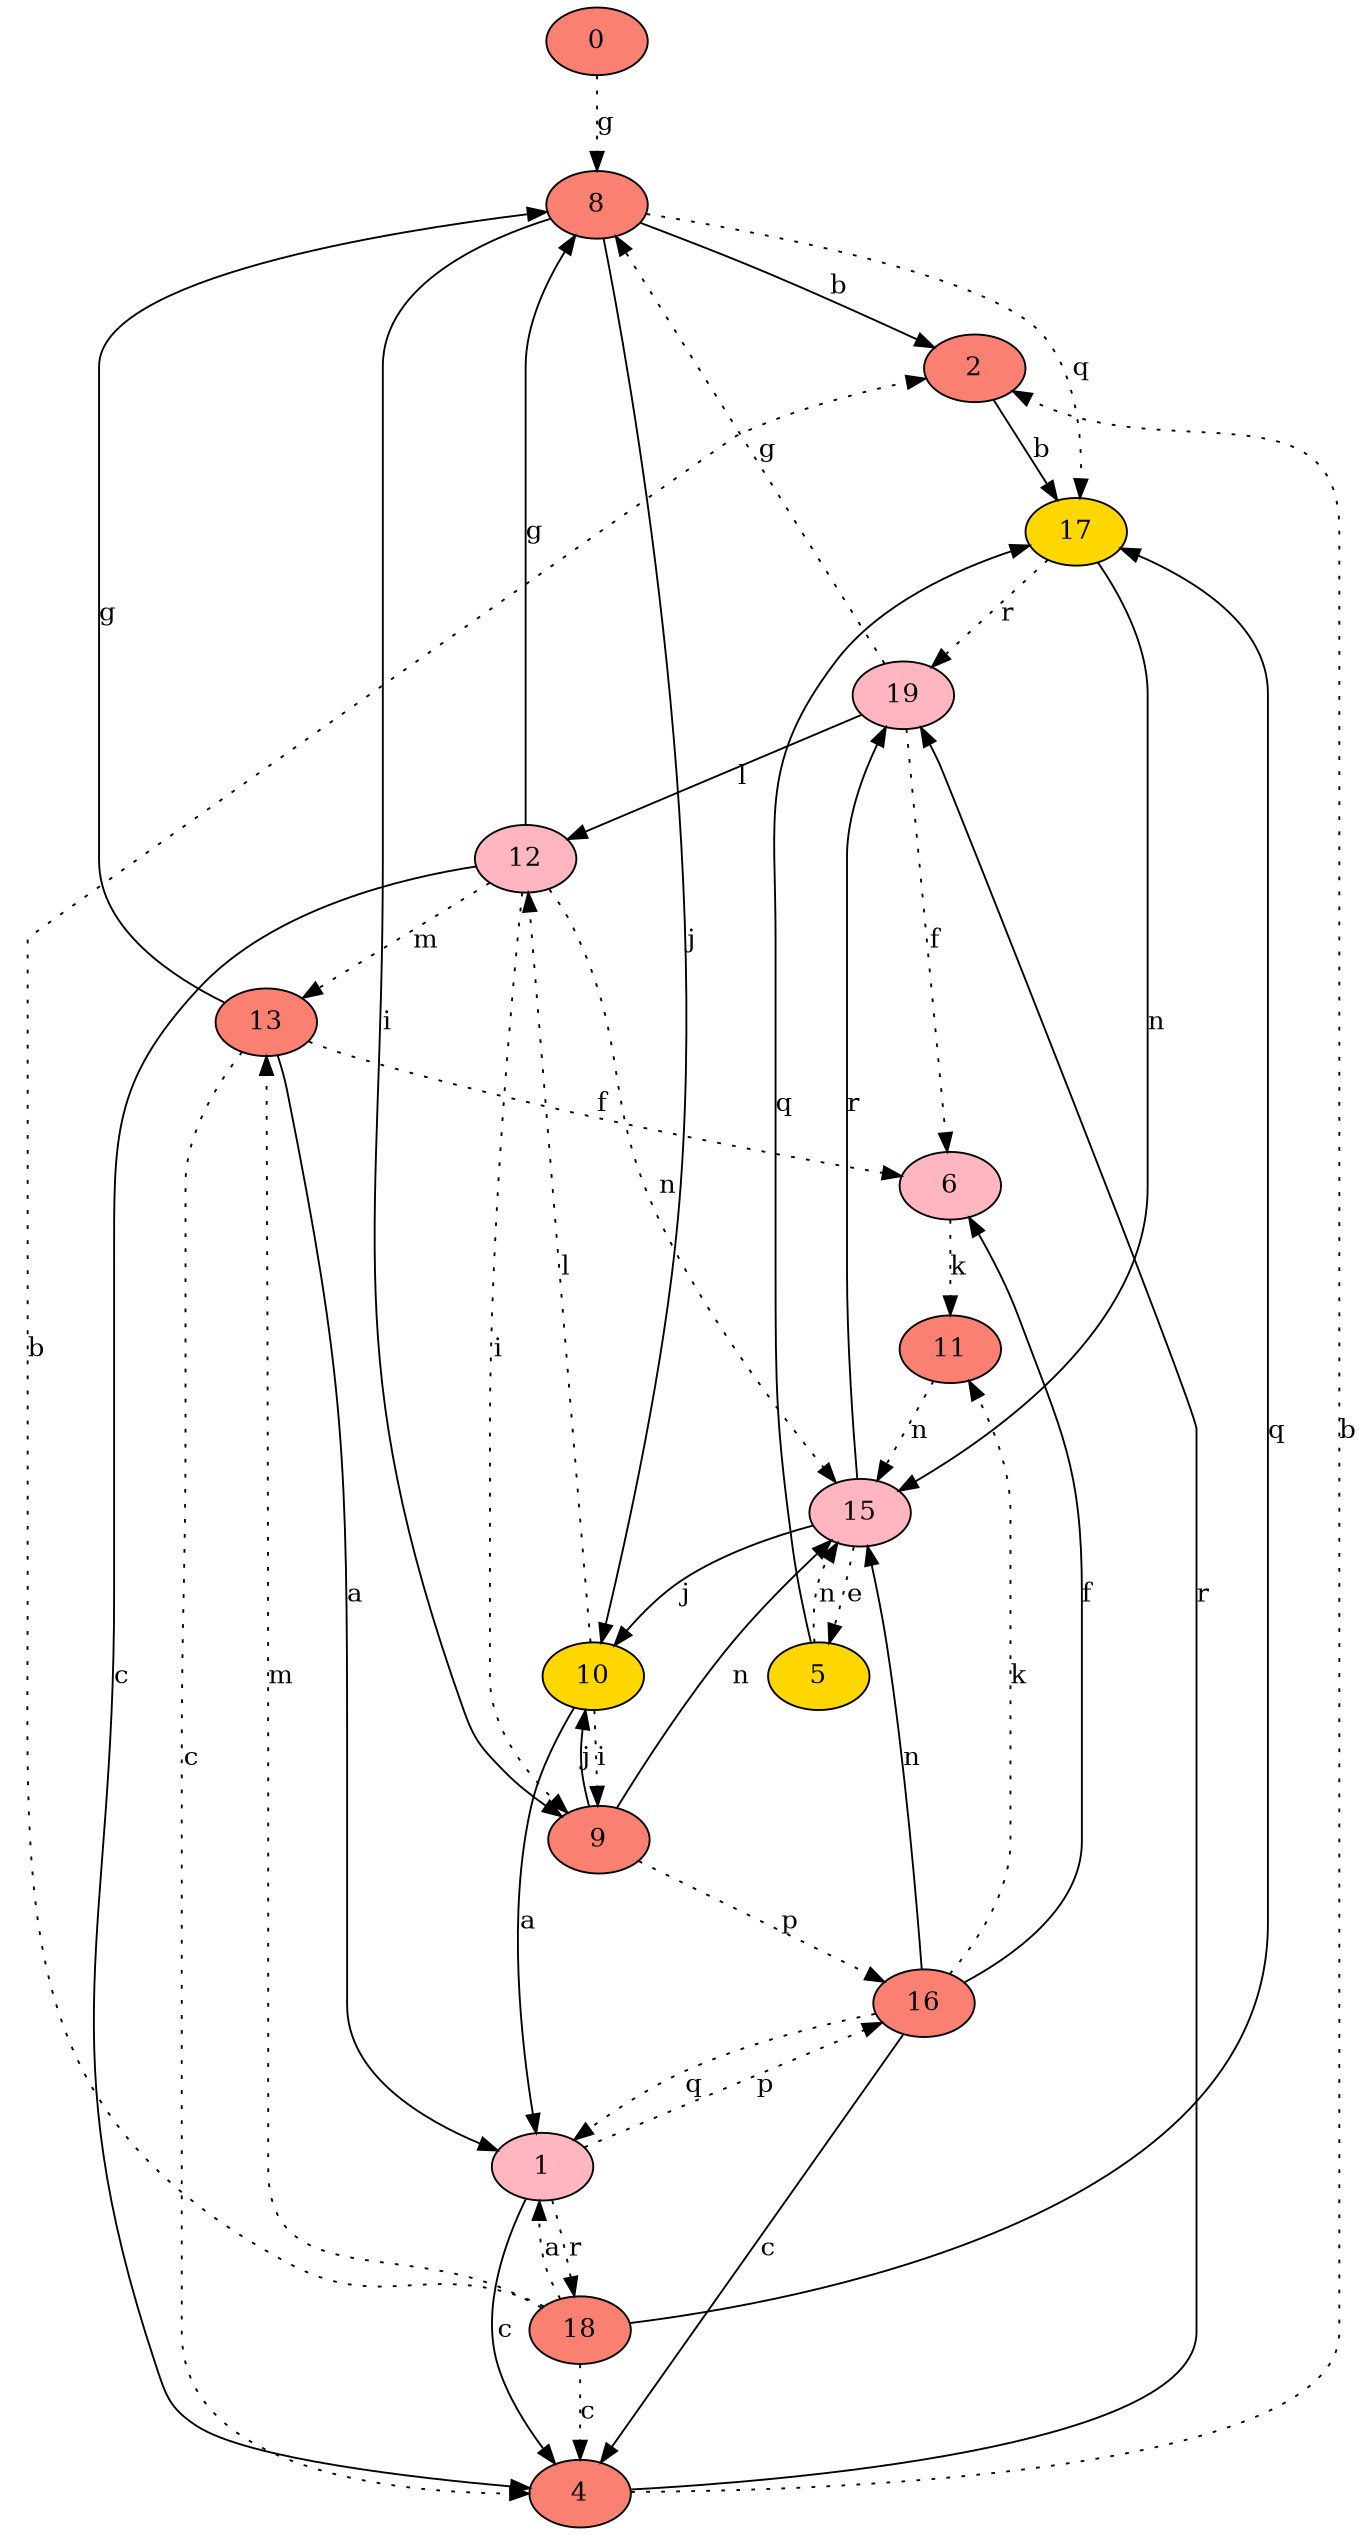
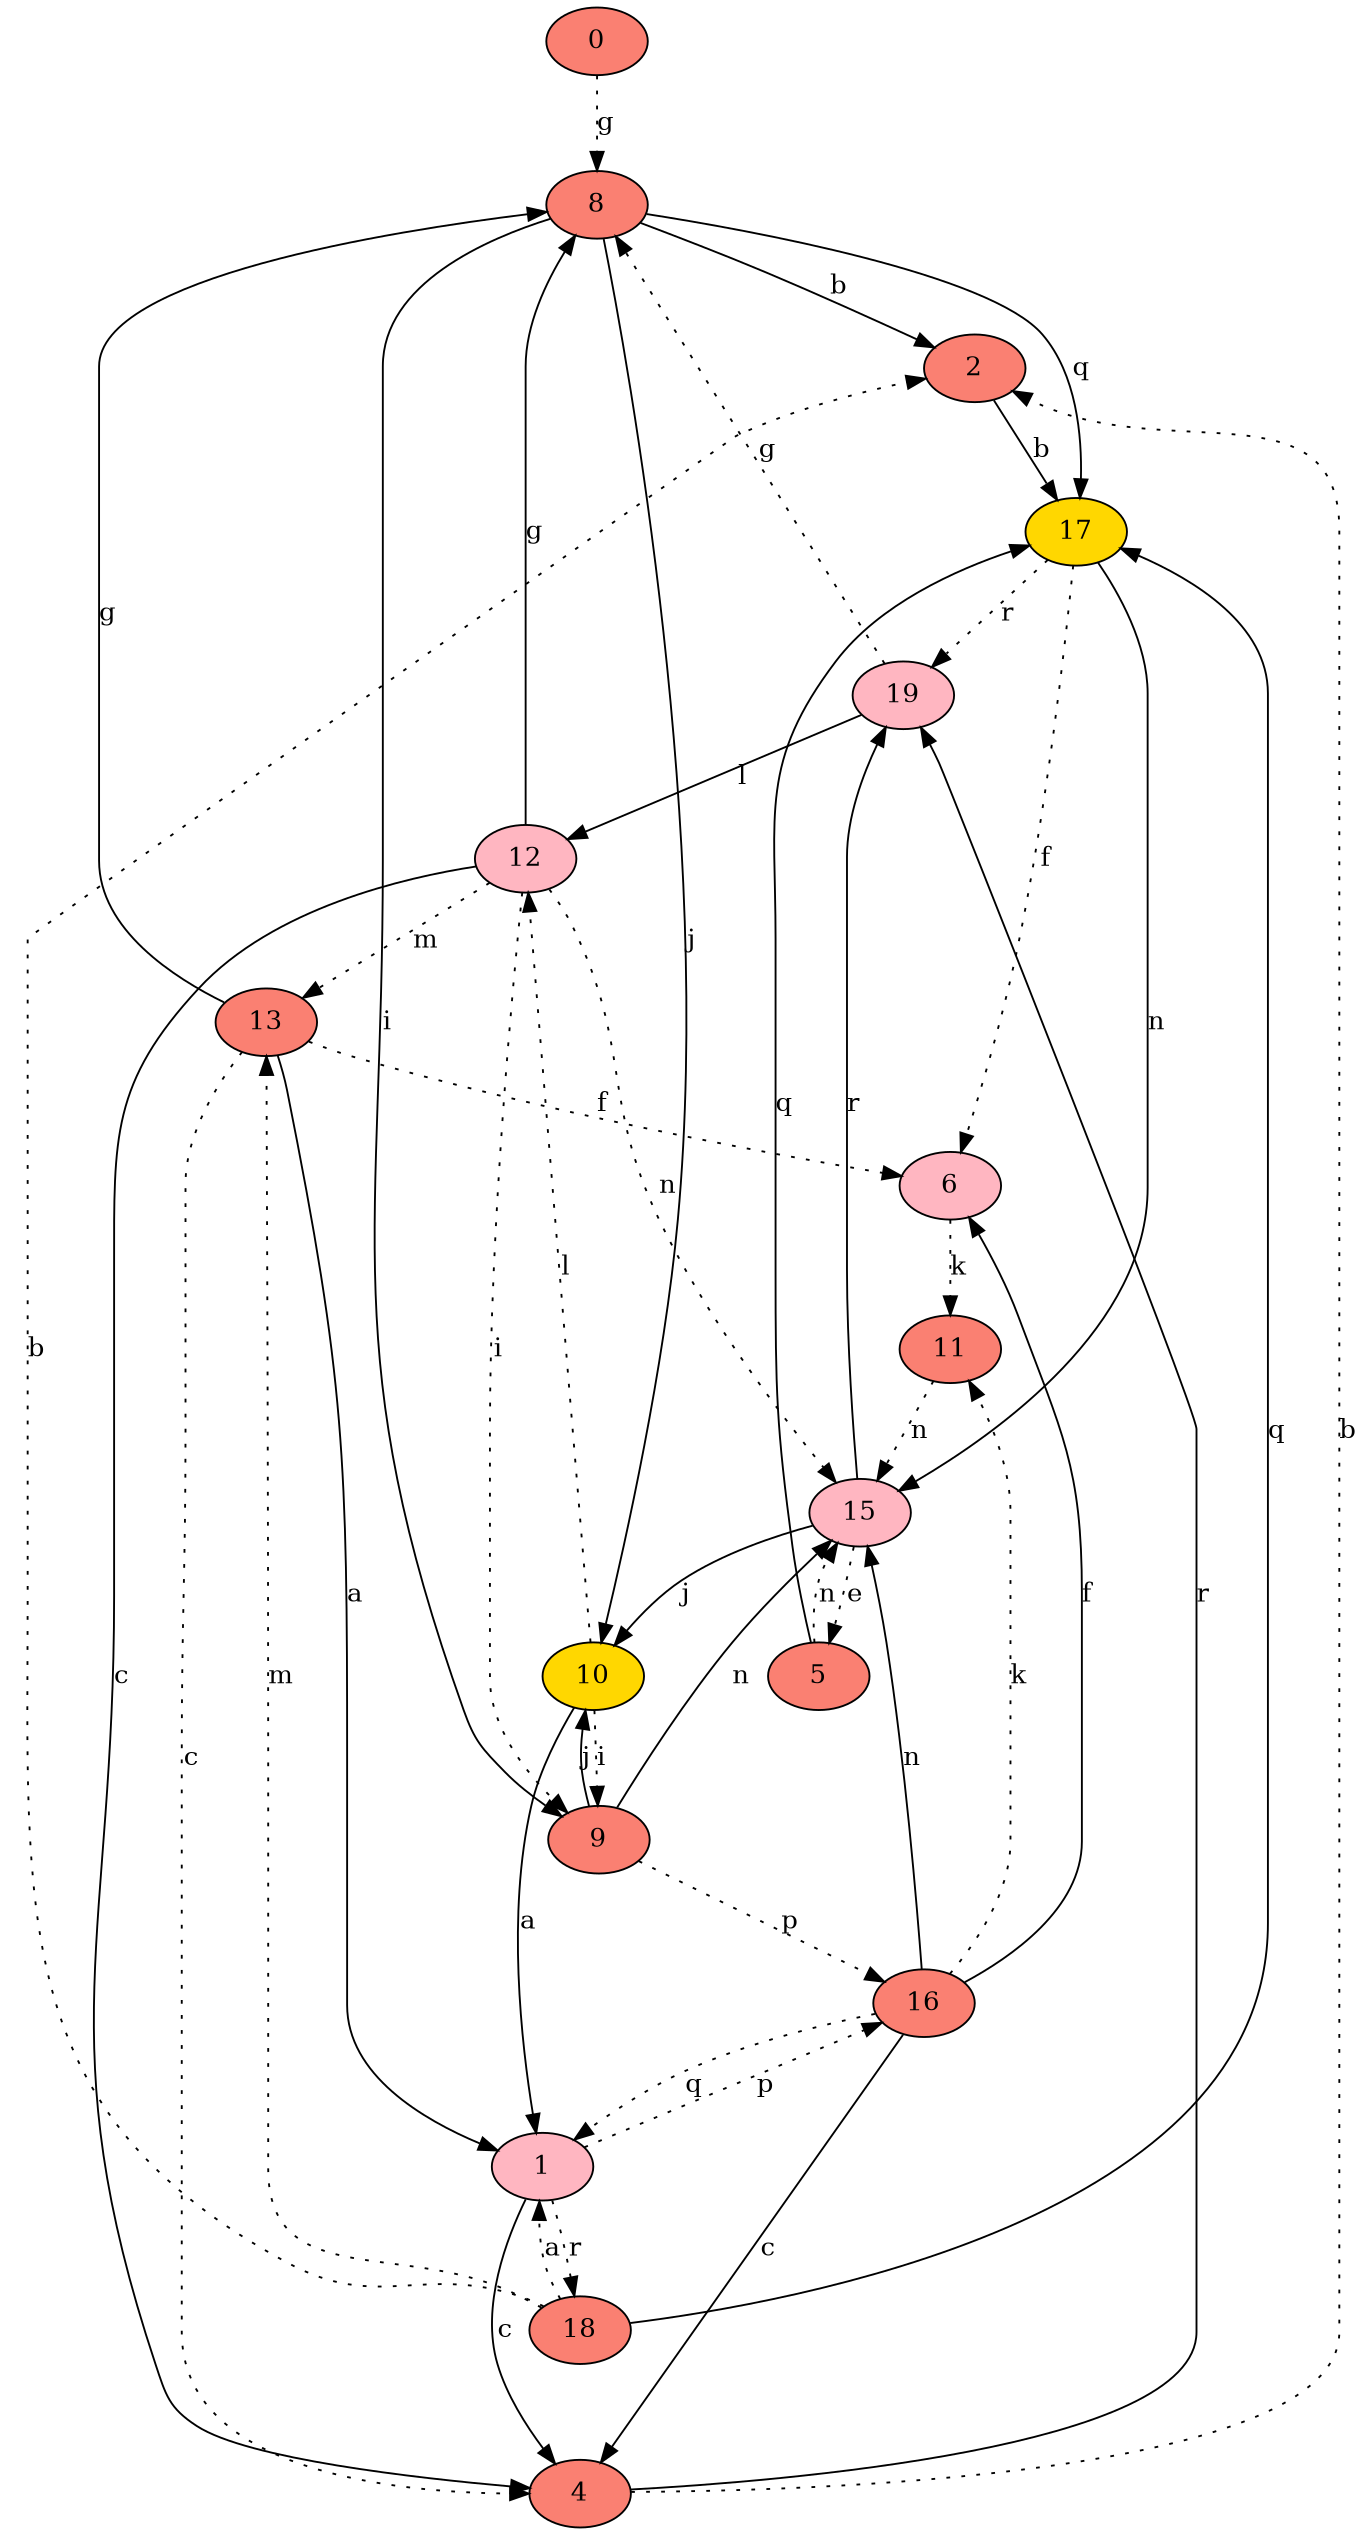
edge "8" -> "17": style dotted -> solid
edge "19" -> "6": now "17" -> "6"
node "5": fillcolor gold -> salmon
edge "18" -> "4": removed, label "c"
